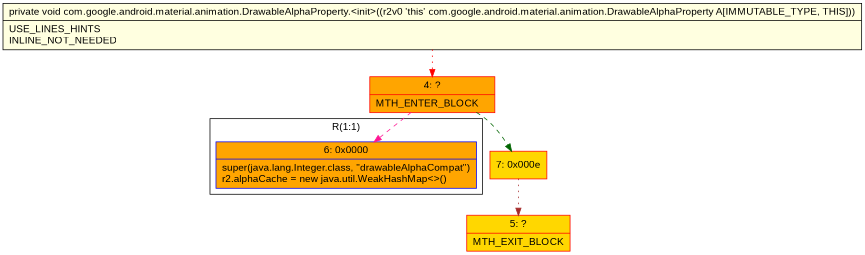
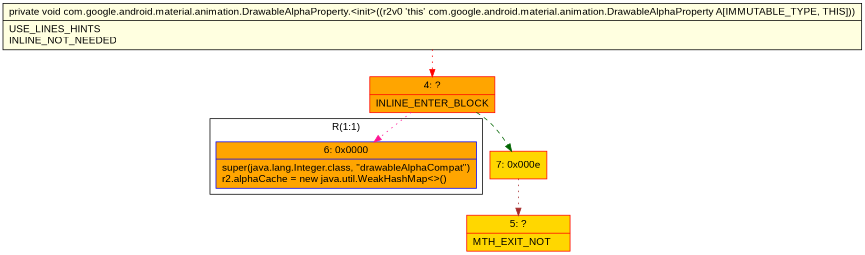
node "4: ?": text "MTH_ENTER_BLOCK" -> "INLINE_ENTER_BLOCK"
edge "4: ?" -> "6: 0x0000": style dashed -> dotted
node "5: ?": text "MTH_EXIT_BLOCK" -> "MTH_EXIT_NOT"
